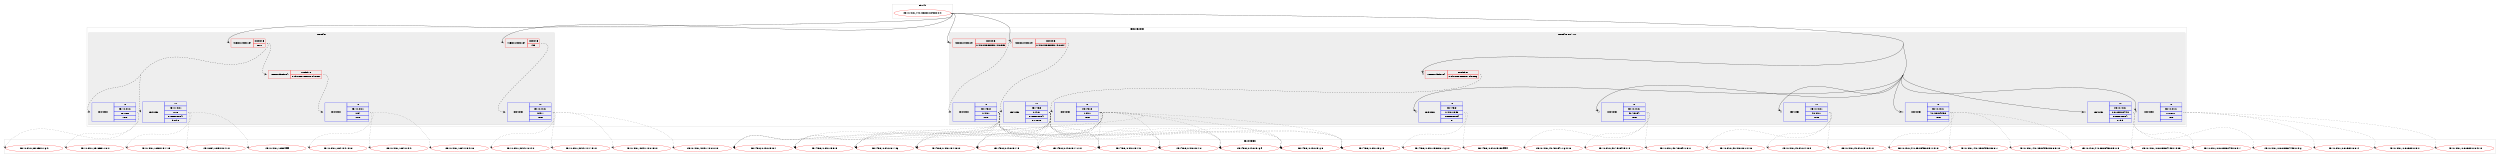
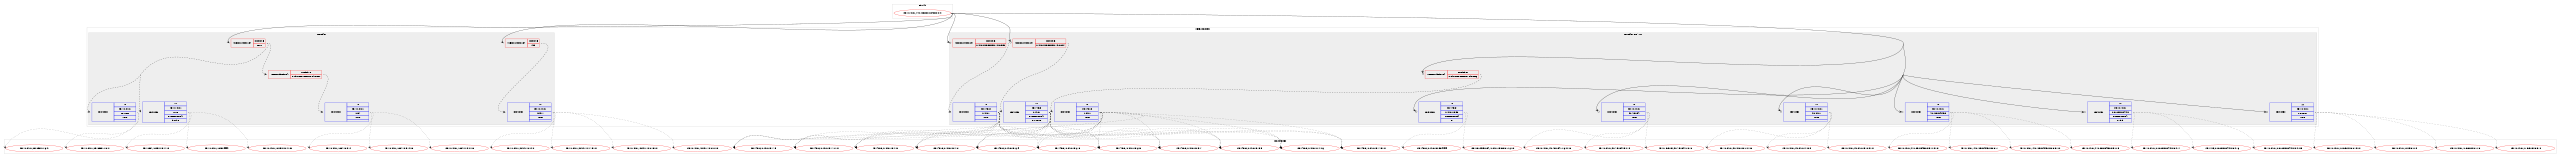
node "dev-lang/python-exec-2.4.6-r1": label "dev-lang/python-exec-2.4.6-r1" -> "dev-conditional/python-exec-2.4.6-r1"
node "dev-python/ipykernel-4.8.2": label "dev-python/ipykernel-4.8.2" -> "dev-pygments/ipykernel-4.8.2"
node "dev-python/prompt_toolkit-2.0.6": label "dev-python/prompt_toolkit-2.0.6" -> "dev-use/prompt_toolkit-2.0.6"
node "dev-python/pygments-2.2.0": label "dev-python/pygments-2.2.0" -> "dev-python/nose-2.2.0"
node "dev-python/pygments-2.4.2": added
